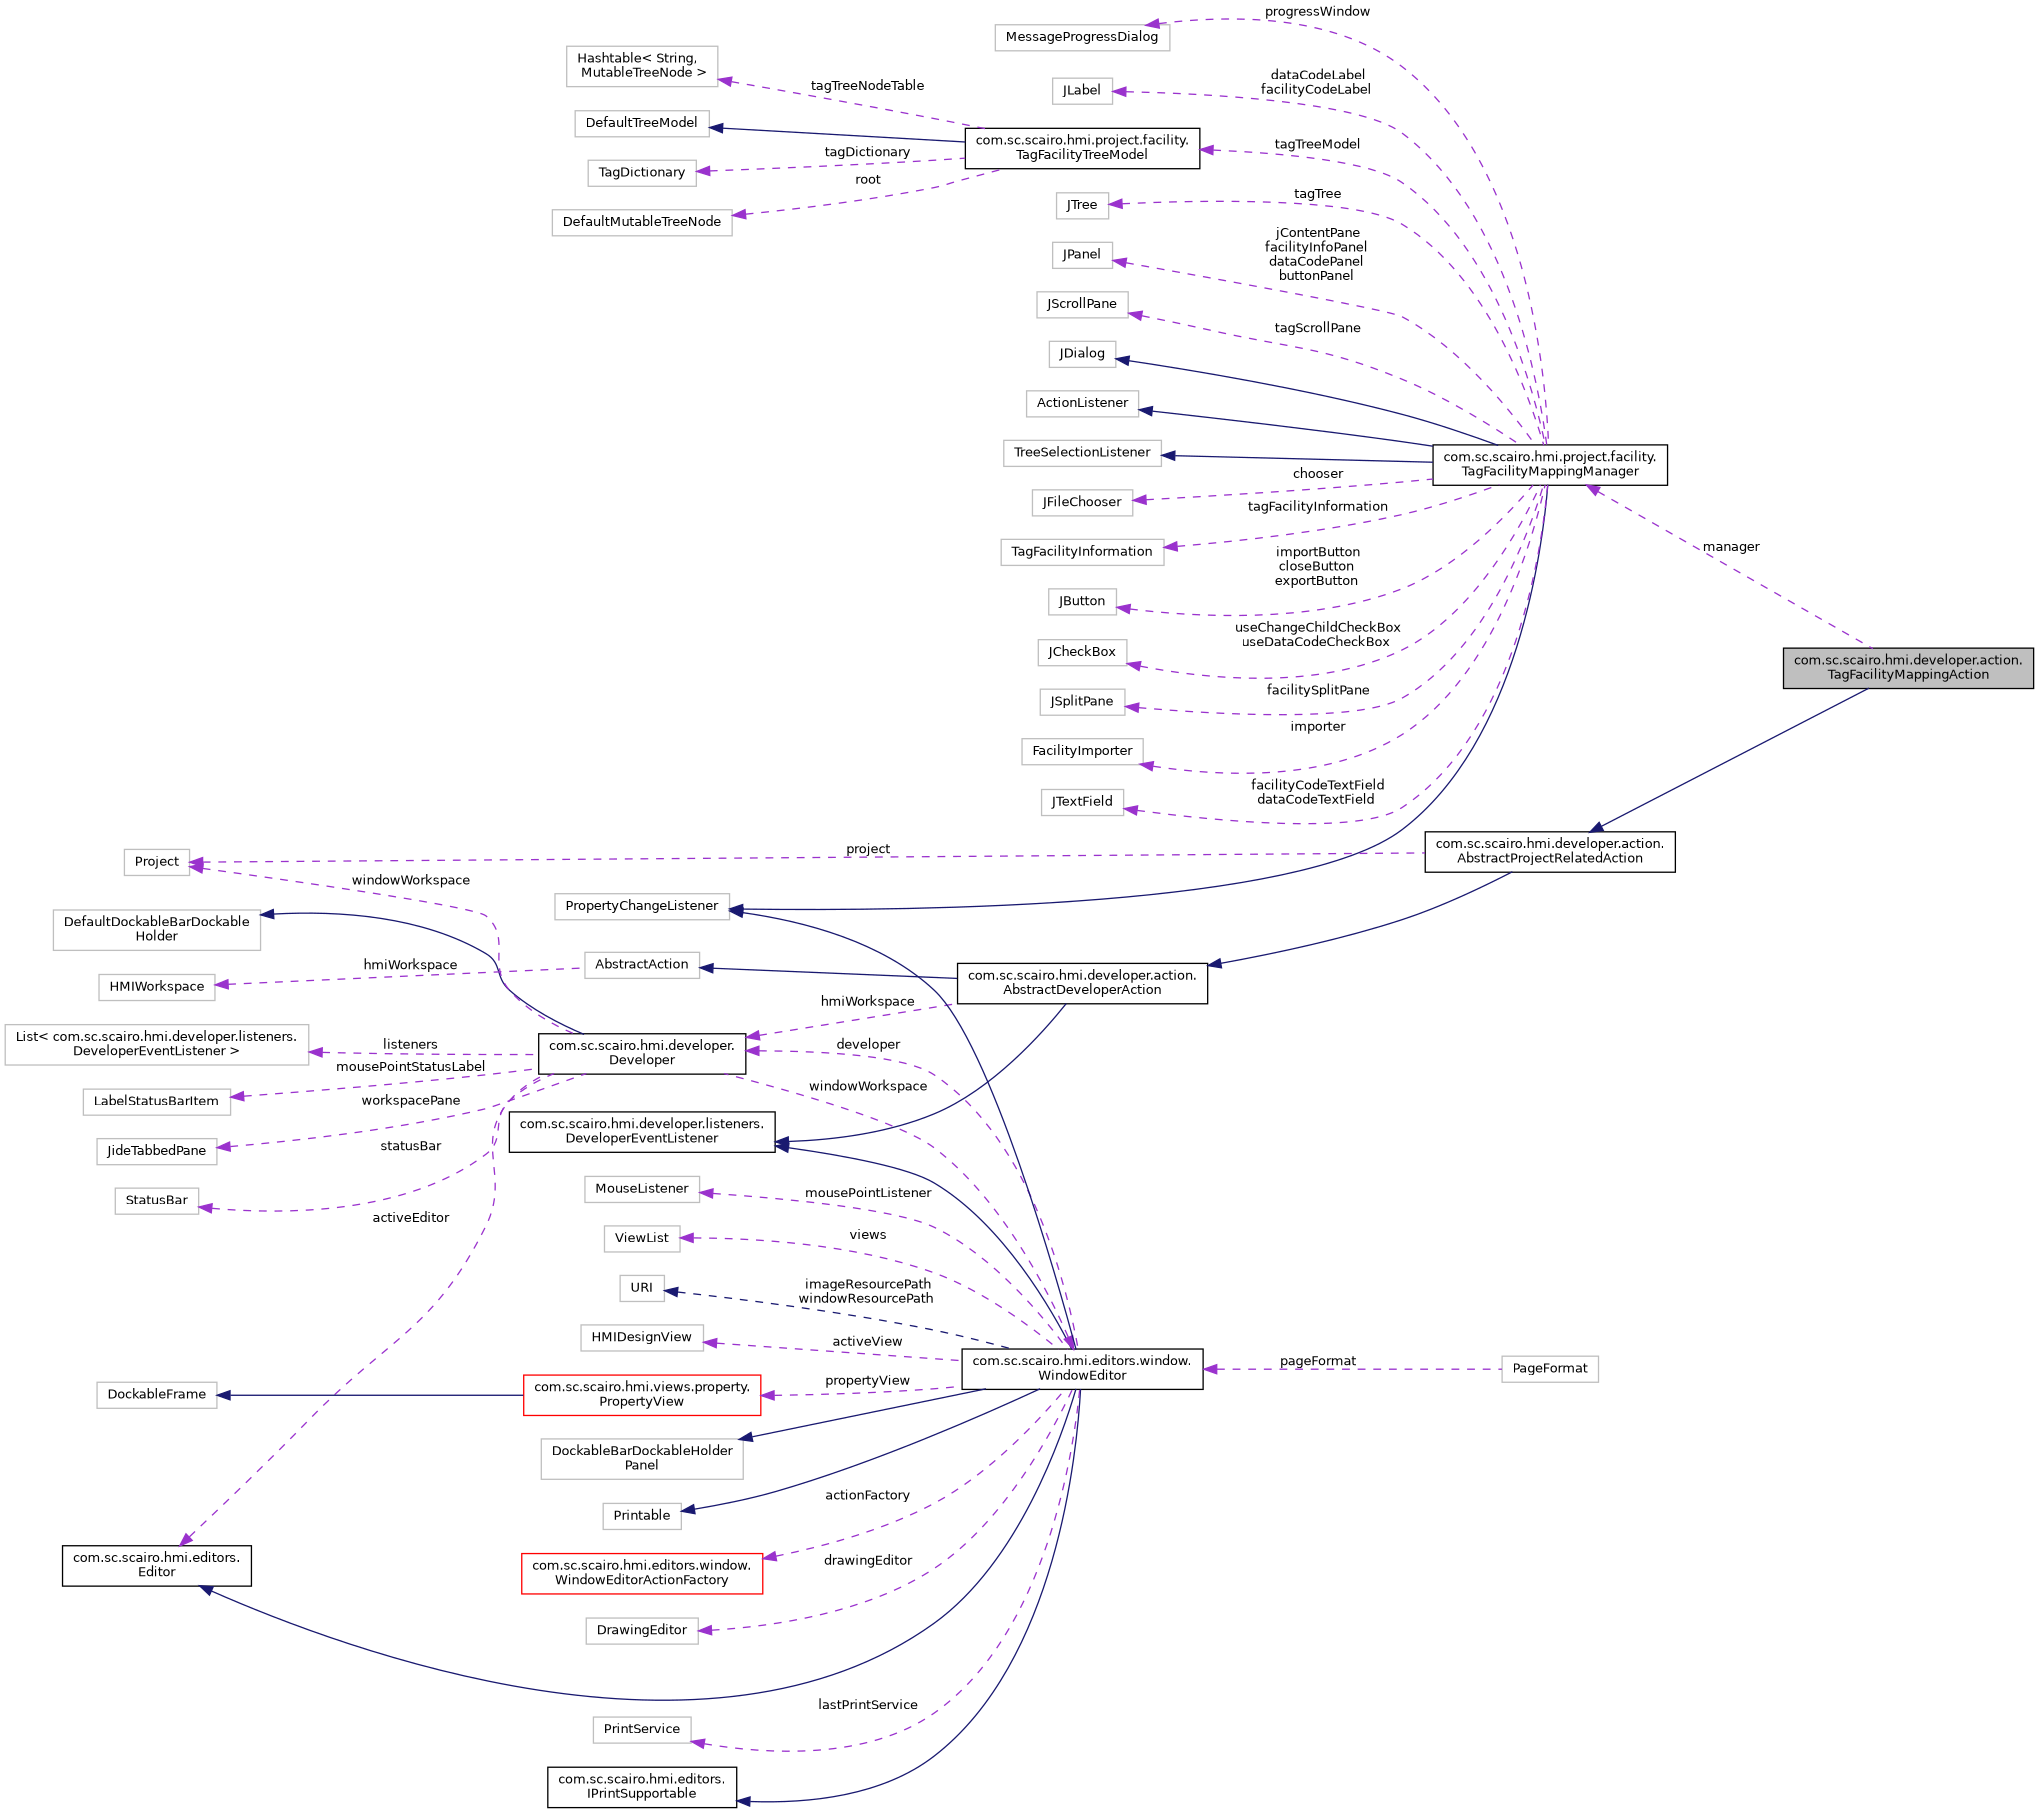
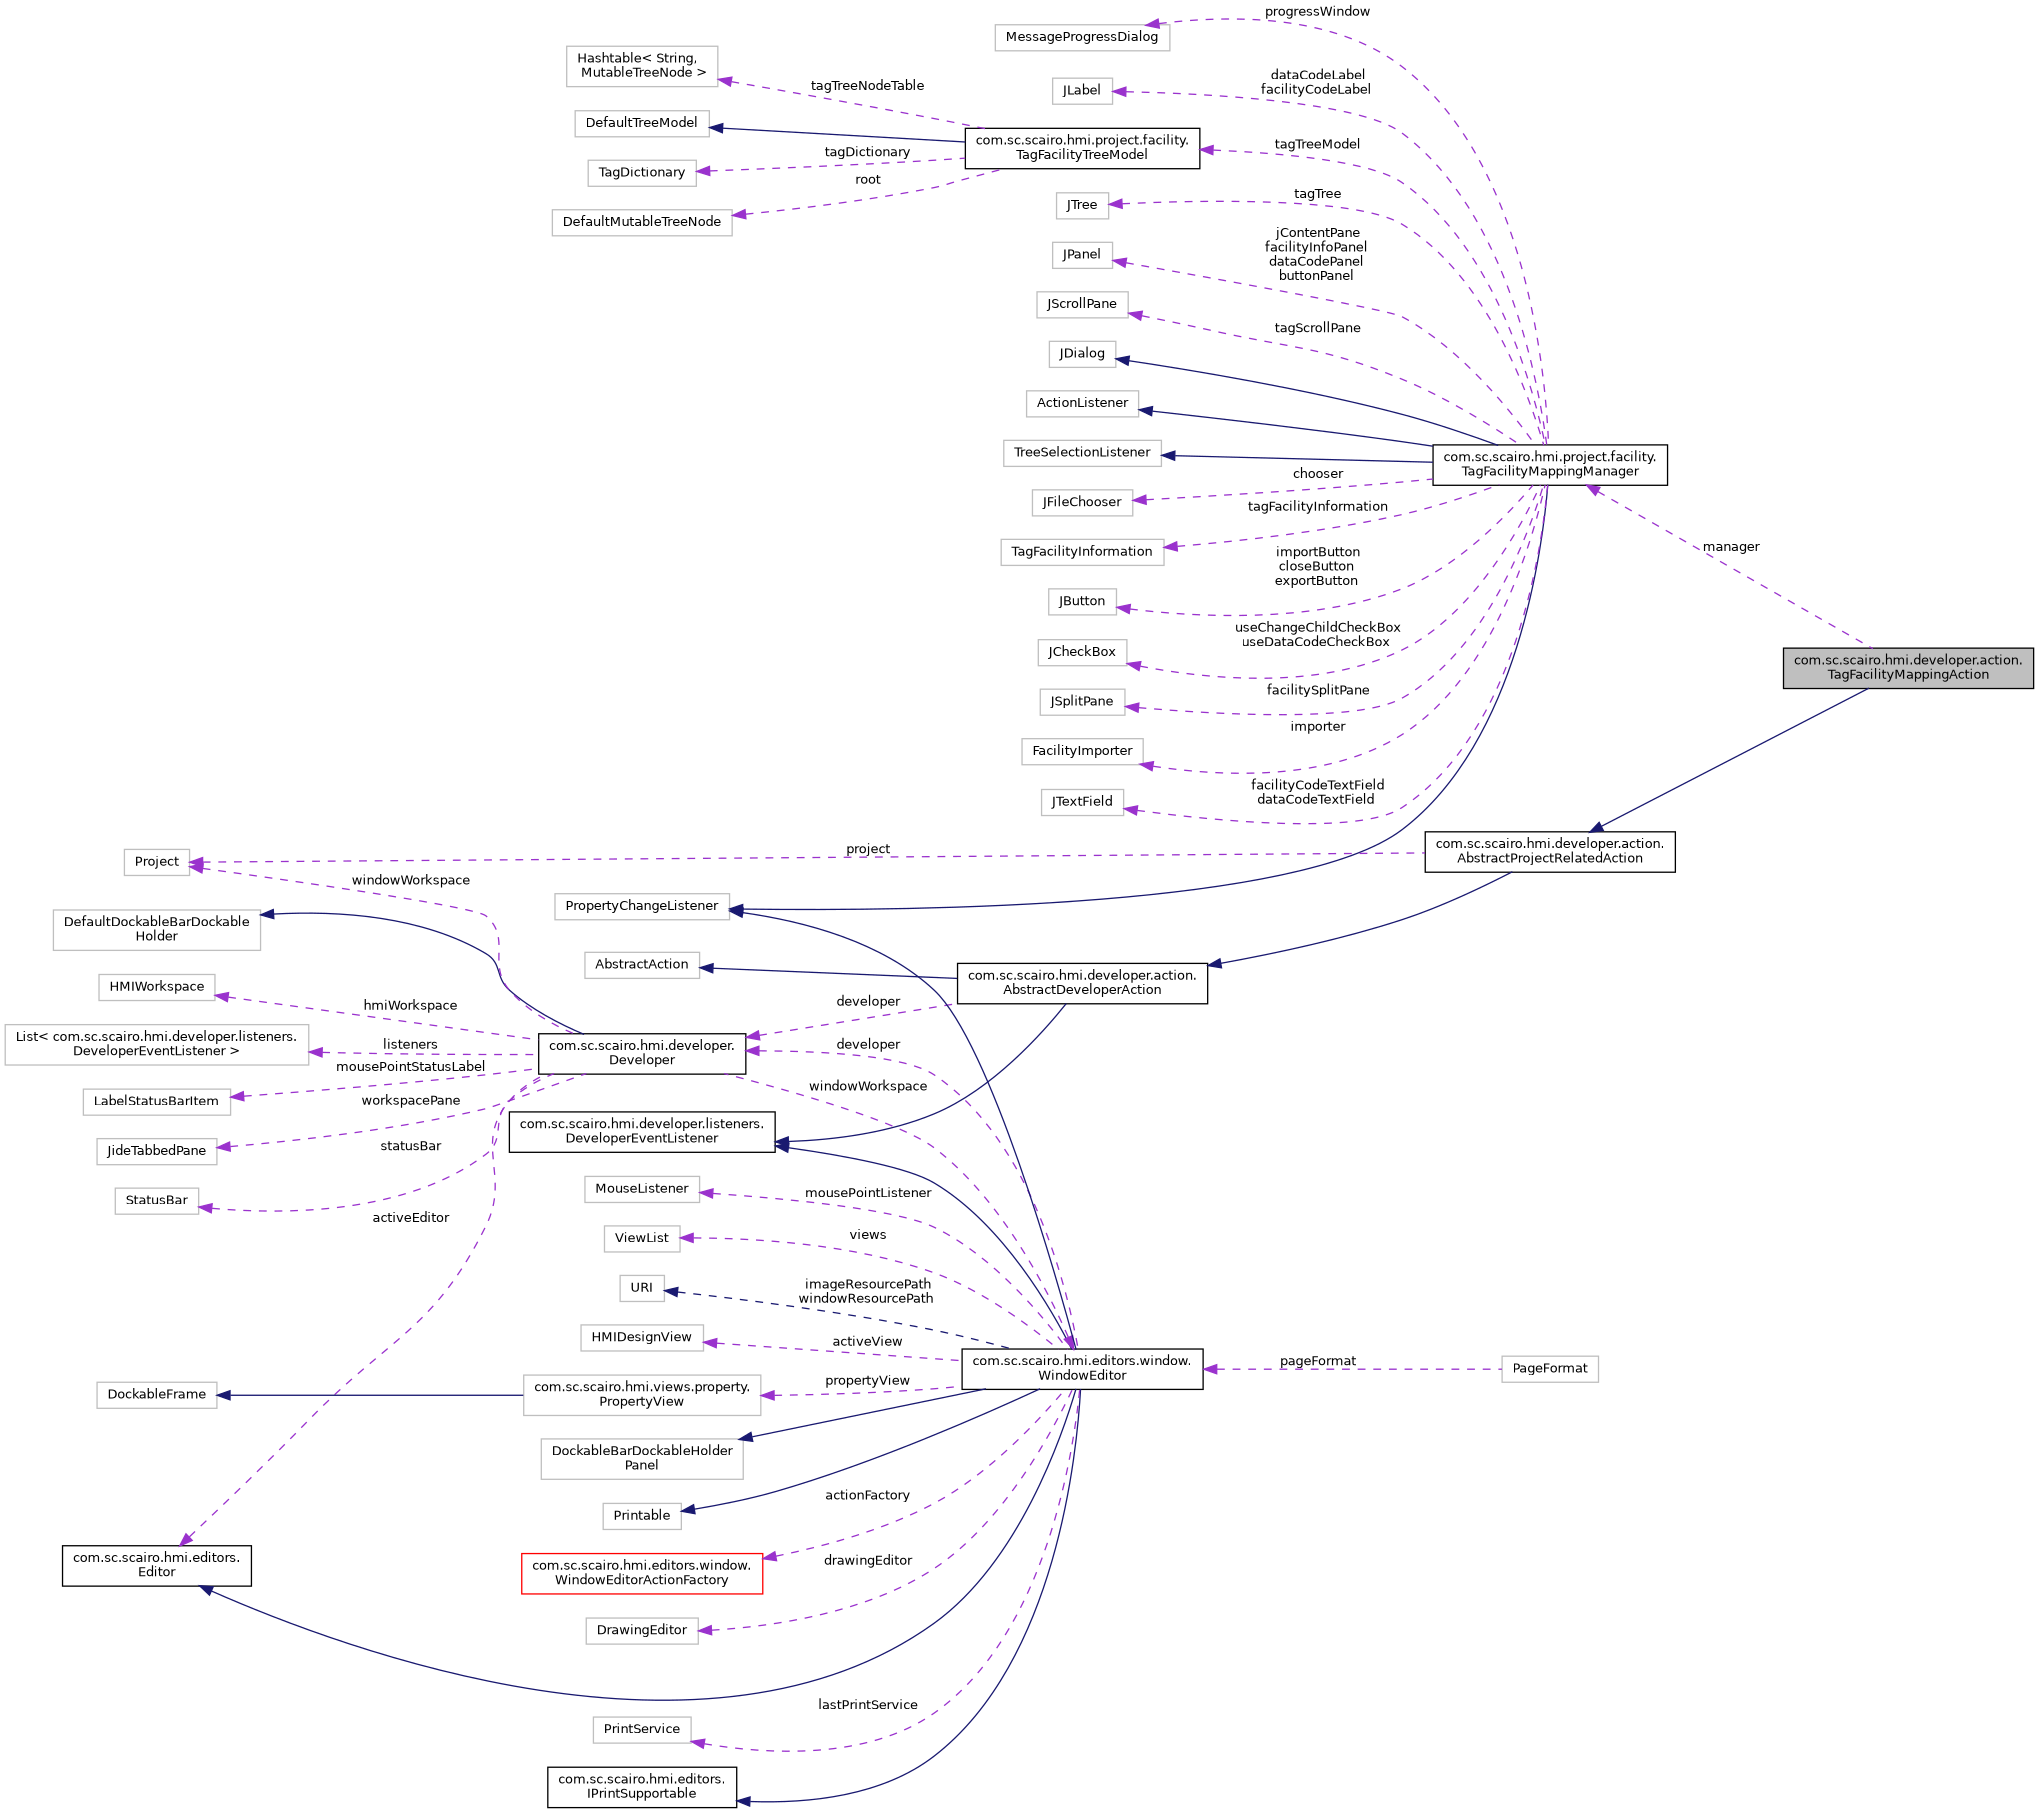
edge "AbstractAction" -> "HMIWorkspace": now "com.sc.scairo.hmi.developer. Developer" -> "HMIWorkspace"
edge "com.sc.scairo.hmi.developer.action. AbstractDeveloperAction" -> "com.sc.scairo.hmi.developer. Developer": label " hmiWorkspace" -> " developer"
node "com.sc.scairo.hmi.views.property. PropertyView": color red -> grey75
